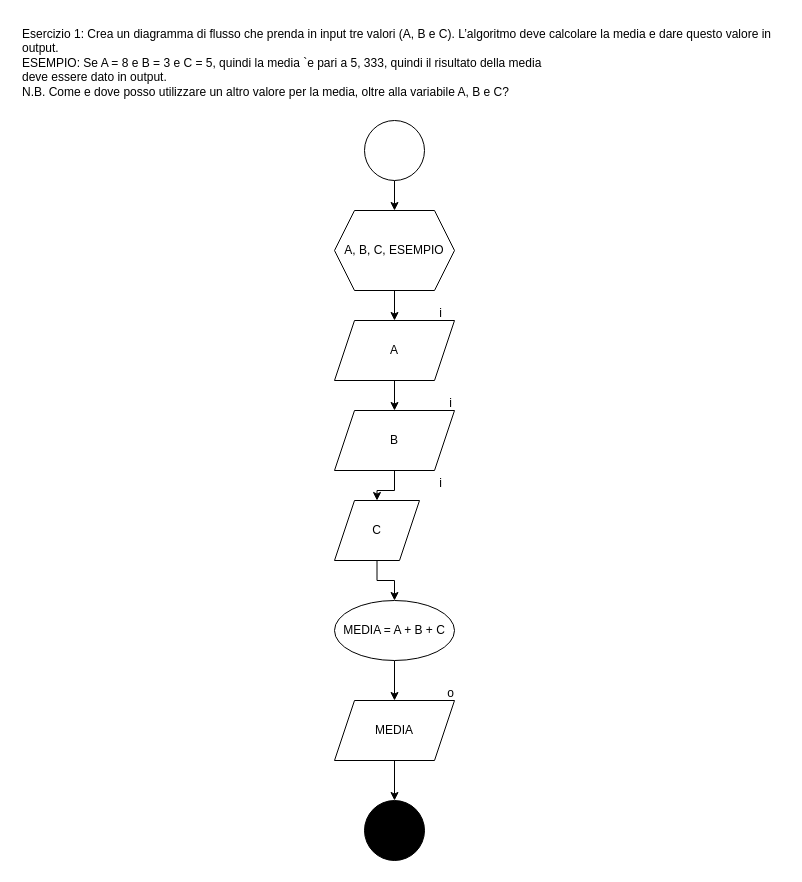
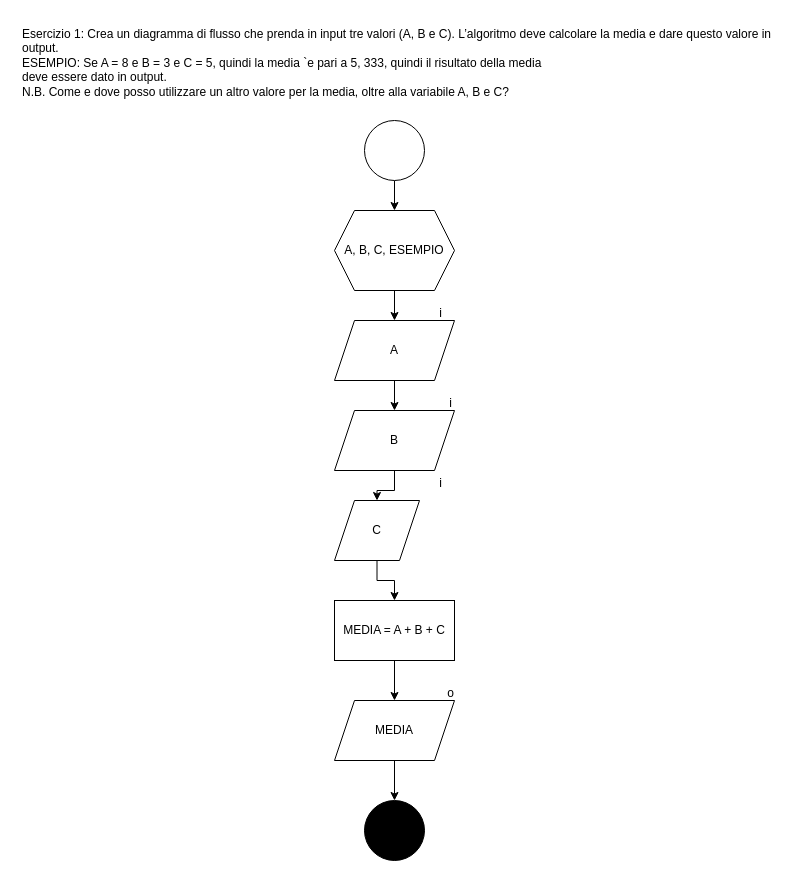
node "MEDIA = A + B + C": shape ellipse -> rectangle
